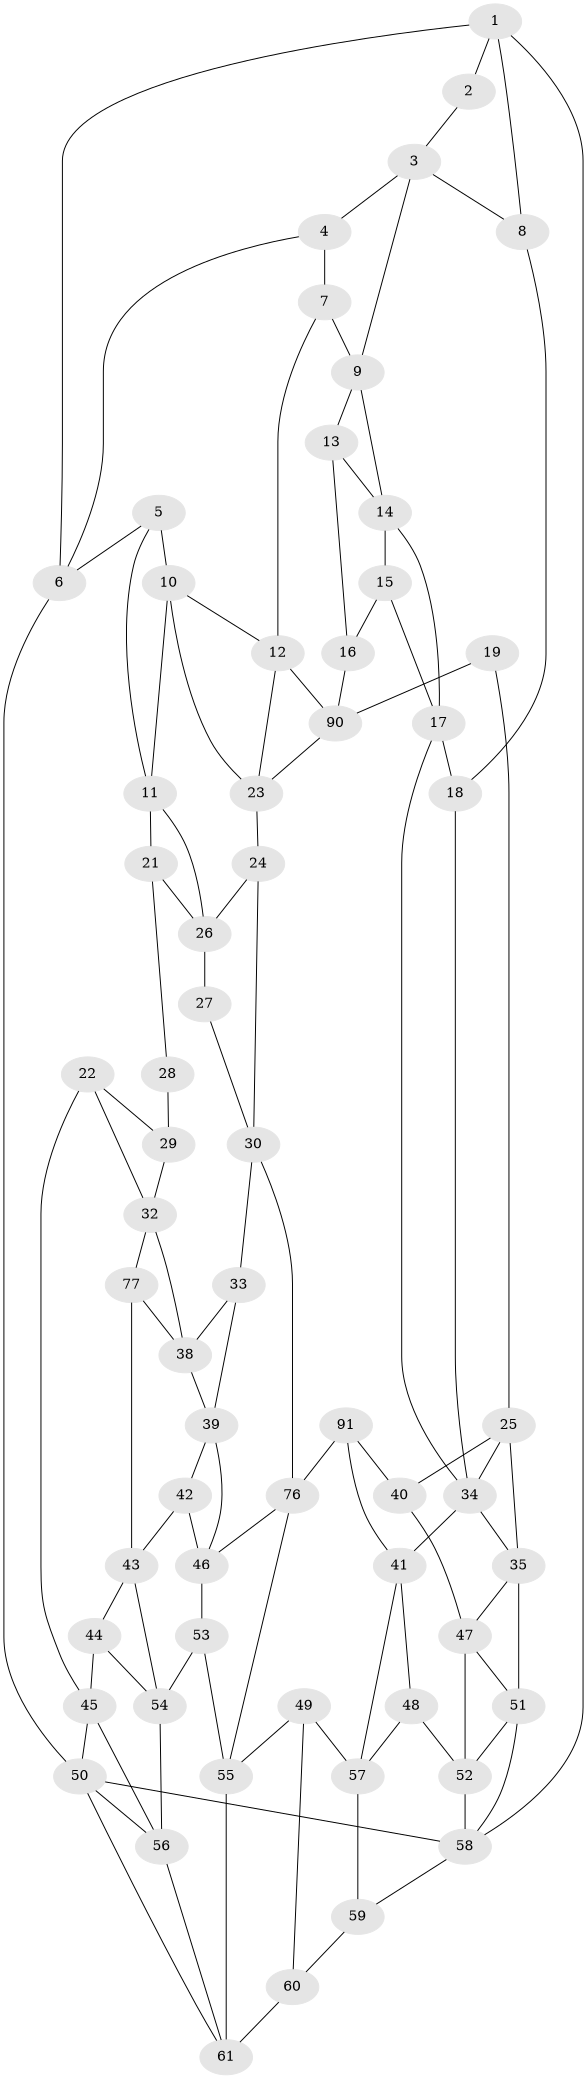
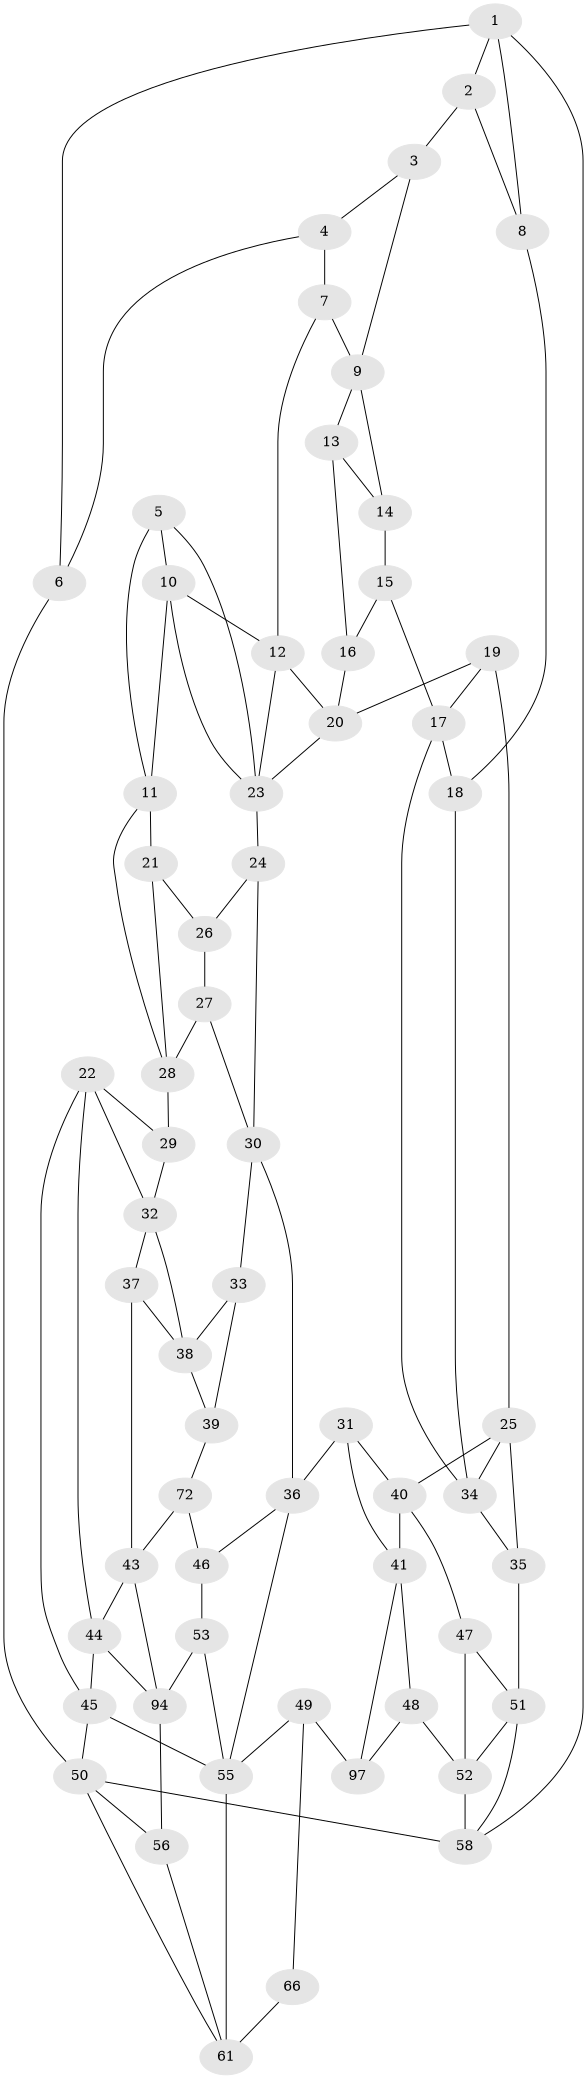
edge "3" -- "8": now "2" -- "8"
edge "5" -- "6": now "5" -- "23"
edge "14" -- "17": now "19" -- "17"
node "90": label "90" -> "20"
edge "11" -- "26": now "11" -- "28"
edge "27" -- "28": added
node "77": label "77" -> "37"
edge "22" -- "44": added
node "91": label "91" -> "31"
node "42": label "42" -> "72"
node "76": label "76" -> "36"
edge "39" -- "46": removed
edge "34" -- "41": now "40" -- "41"
edge "35" -- "47": removed
node "54": label "54" -> "94"
edge "45" -- "56": now "45" -- "55"
node "57": label "57" -> "97"
node "59": removed
node "60": label "60" -> "66"
